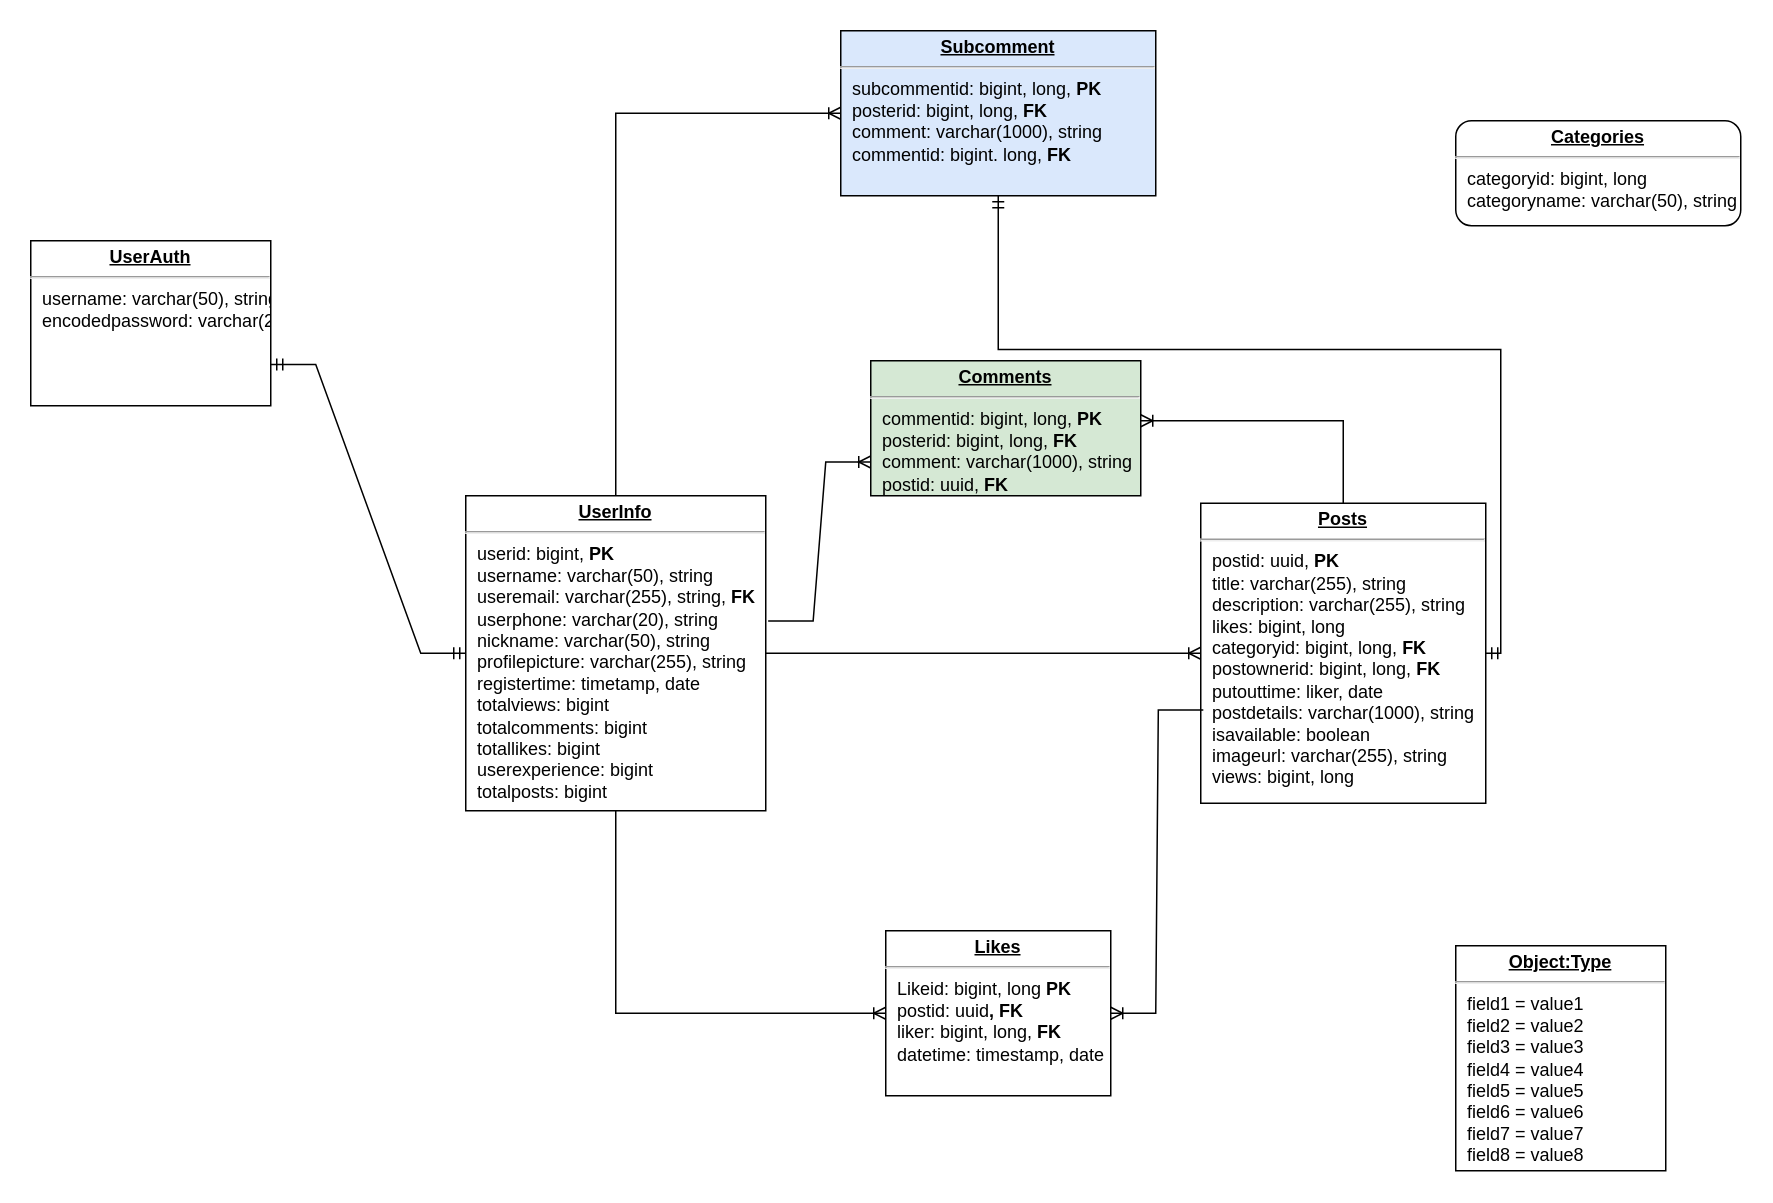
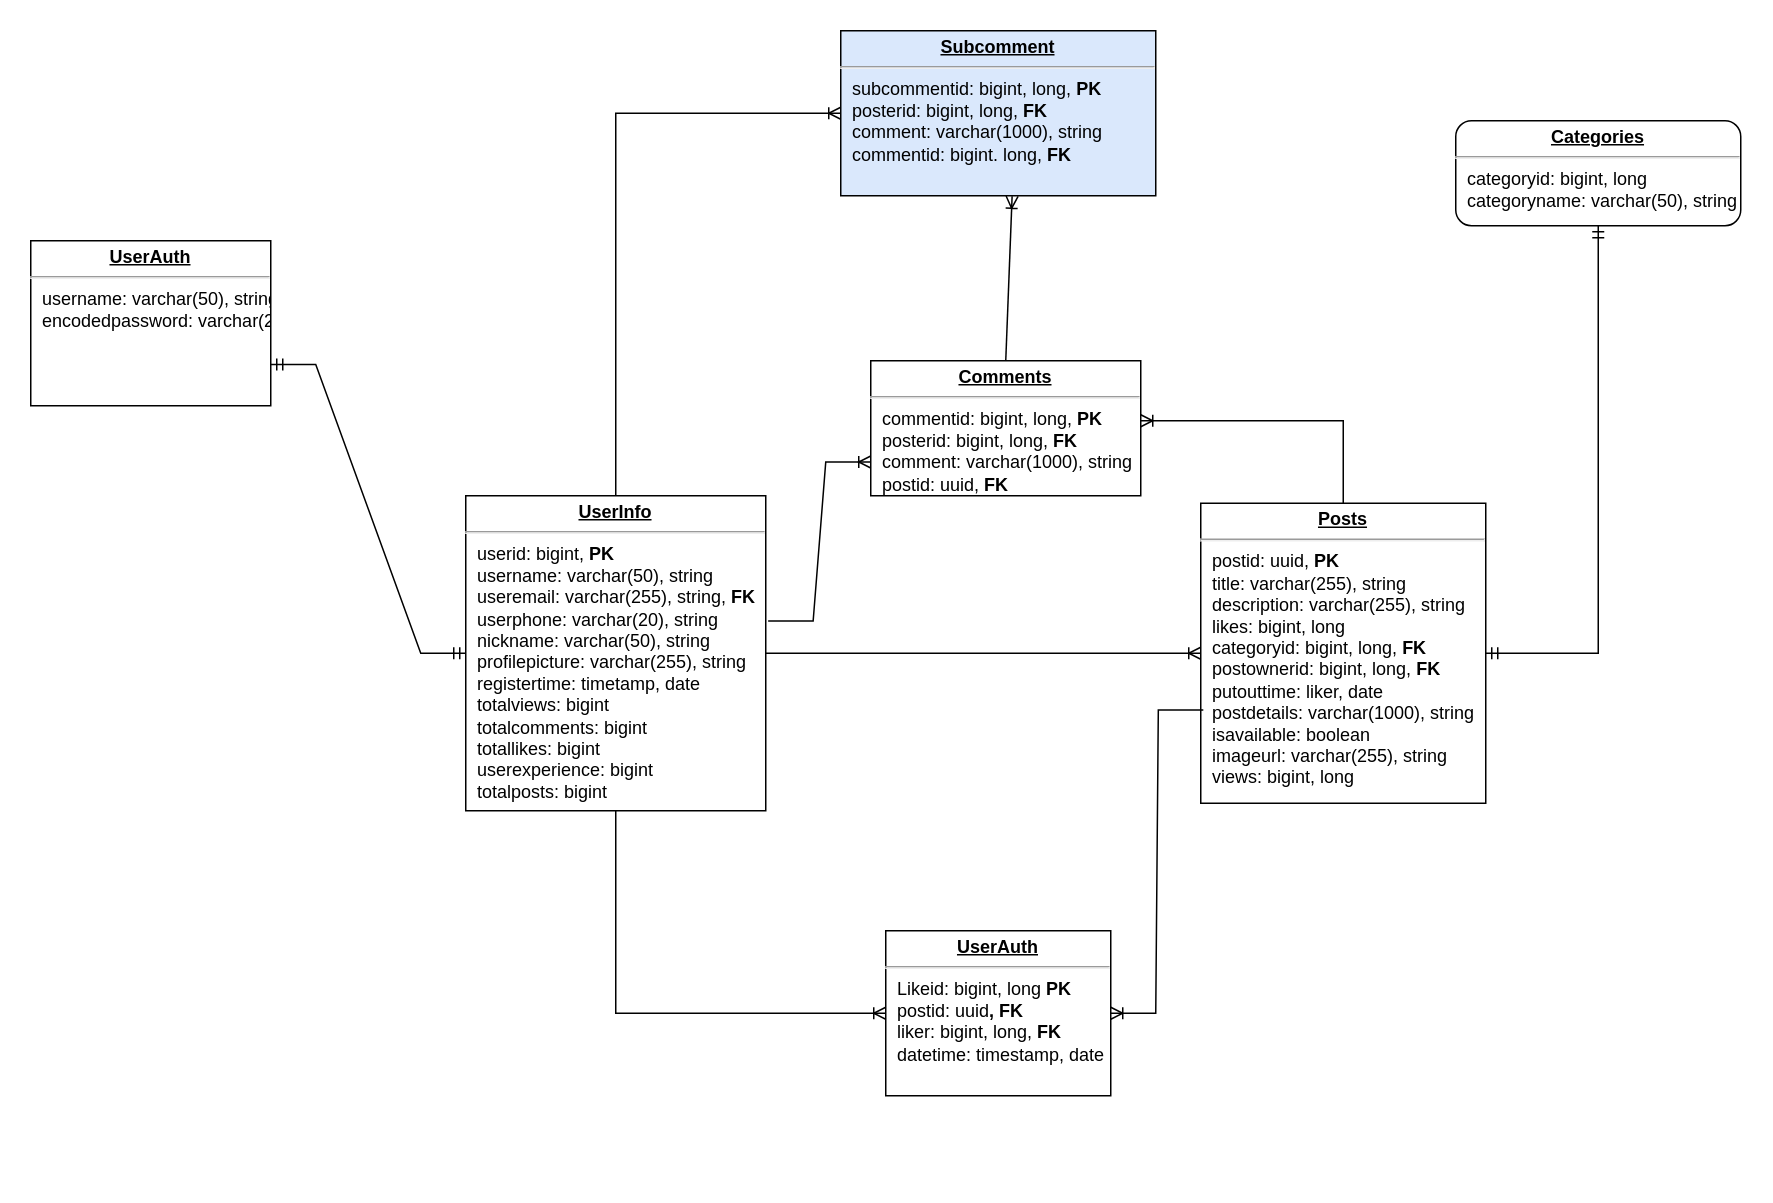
edge "Comments commentid: bigint, long, PK posterid: bigint, long, FK comment: varchar(1000), string postid: uuid, FK" -> "Subcomment subcommentid: bigint, long, PK posterid: bigint, long, FK comment: varchar(1000), string commentid: bigint. long, FK": added
edge "Subcomment subcommentid: bigint, long, PK posterid: bigint, long, FK comment: varchar(1000), string commentid: bigint. long, FK" -- "Posts postid: uuid, PK title: varchar(255), string description: varchar(255), string likes: bigint, long categoryid: bigint, long, FK postownerid: bigint, long, FK putouttime: liker, date postdetails: varchar(1000), string isavailable: boolean imageurl: varchar(255), string views: bigint, long": now "Categories categoryid: bigint, long categoryname: varchar(50), string" -- "Posts postid: uuid, PK title: varchar(255), string description: varchar(255), string likes: bigint, long categoryid: bigint, long, FK postownerid: bigint, long, FK putouttime: liker, date postdetails: varchar(1000), string isavailable: boolean imageurl: varchar(255), string views: bigint, long"
node "Comments commentid: bigint, long, PK posterid: bigint, long, FK comment: varchar(1000), string postid: uuid, FK": fillcolor #d5e8d4 -> #ffffff
node "Likes Likeid: bigint, long PK postid: uuid, FK liker: bigint, long, FK datetime: timestamp, date": label "Likes Likeid: bigint, long PK postid: uuid, FK liker: bigint, long, FK datetime: timestamp, date" -> "UserAuth Likeid: bigint, long PK postid: uuid, FK liker: bigint, long, FK datetime: timestamp, date"
node "Object:Type field1 = value1 field2 = value2 field3 = value3 field4 = value4 field5 = value5 field6 = value6 field7 = value7 field8 = value8": removed
